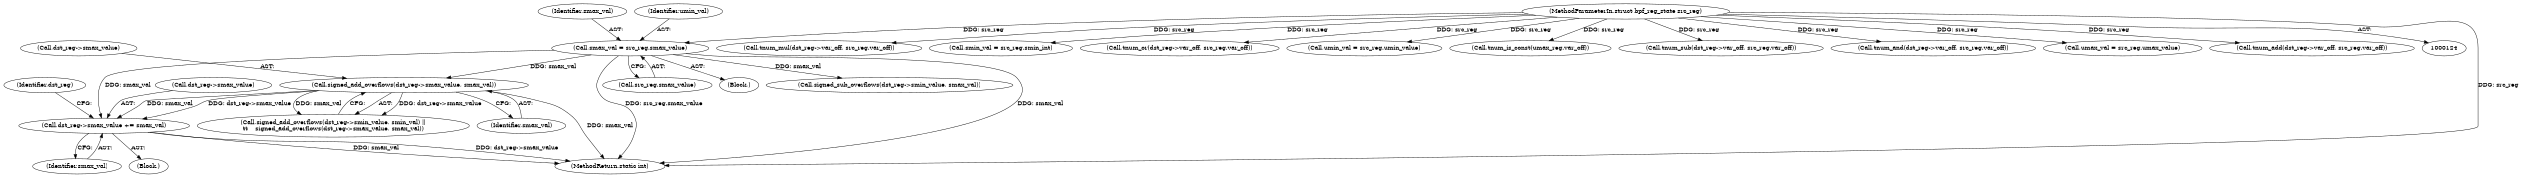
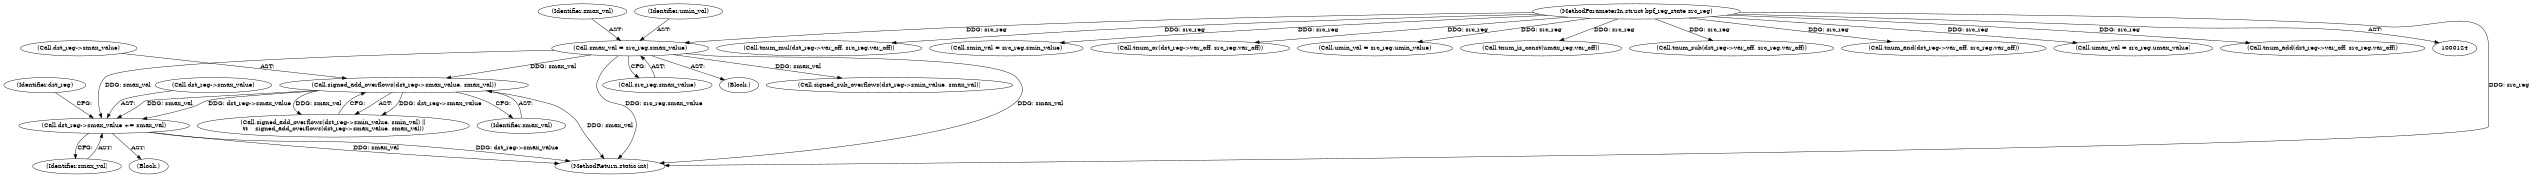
node "(Call,smin_val = src_reg.smin_int)": label "(Call,smin_val = src_reg.smin_int)" -> "(Call,smin_val = src_reg.smin_value)"
